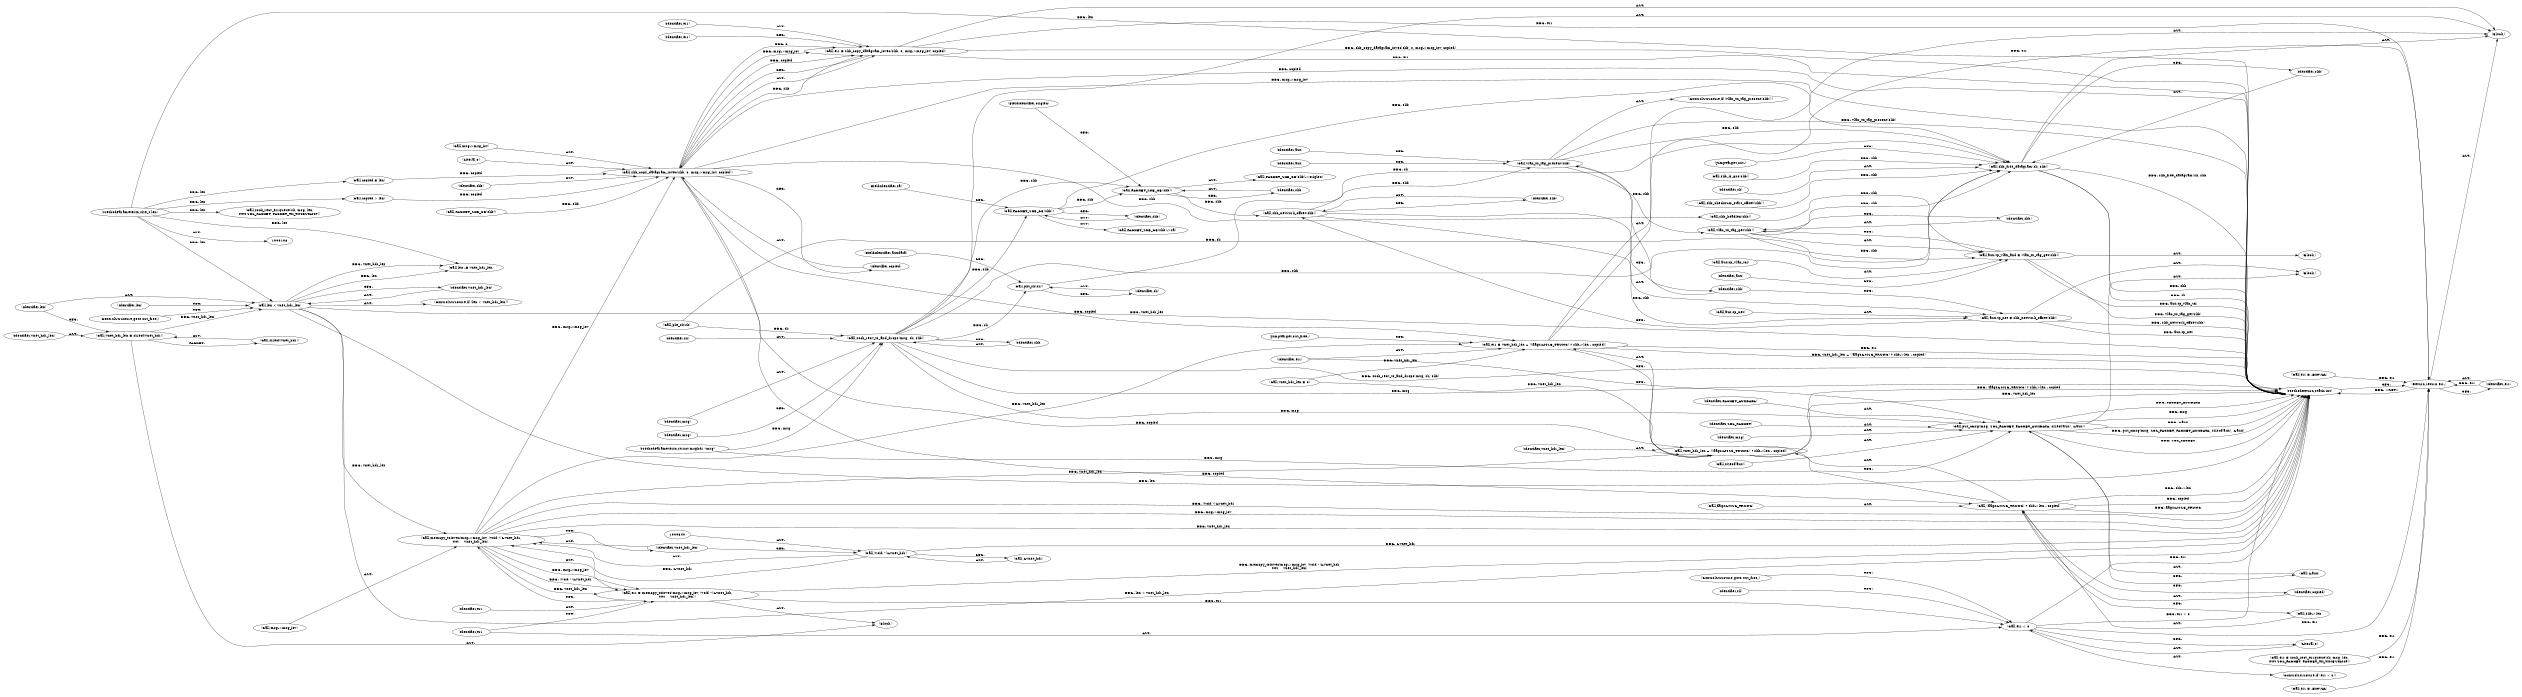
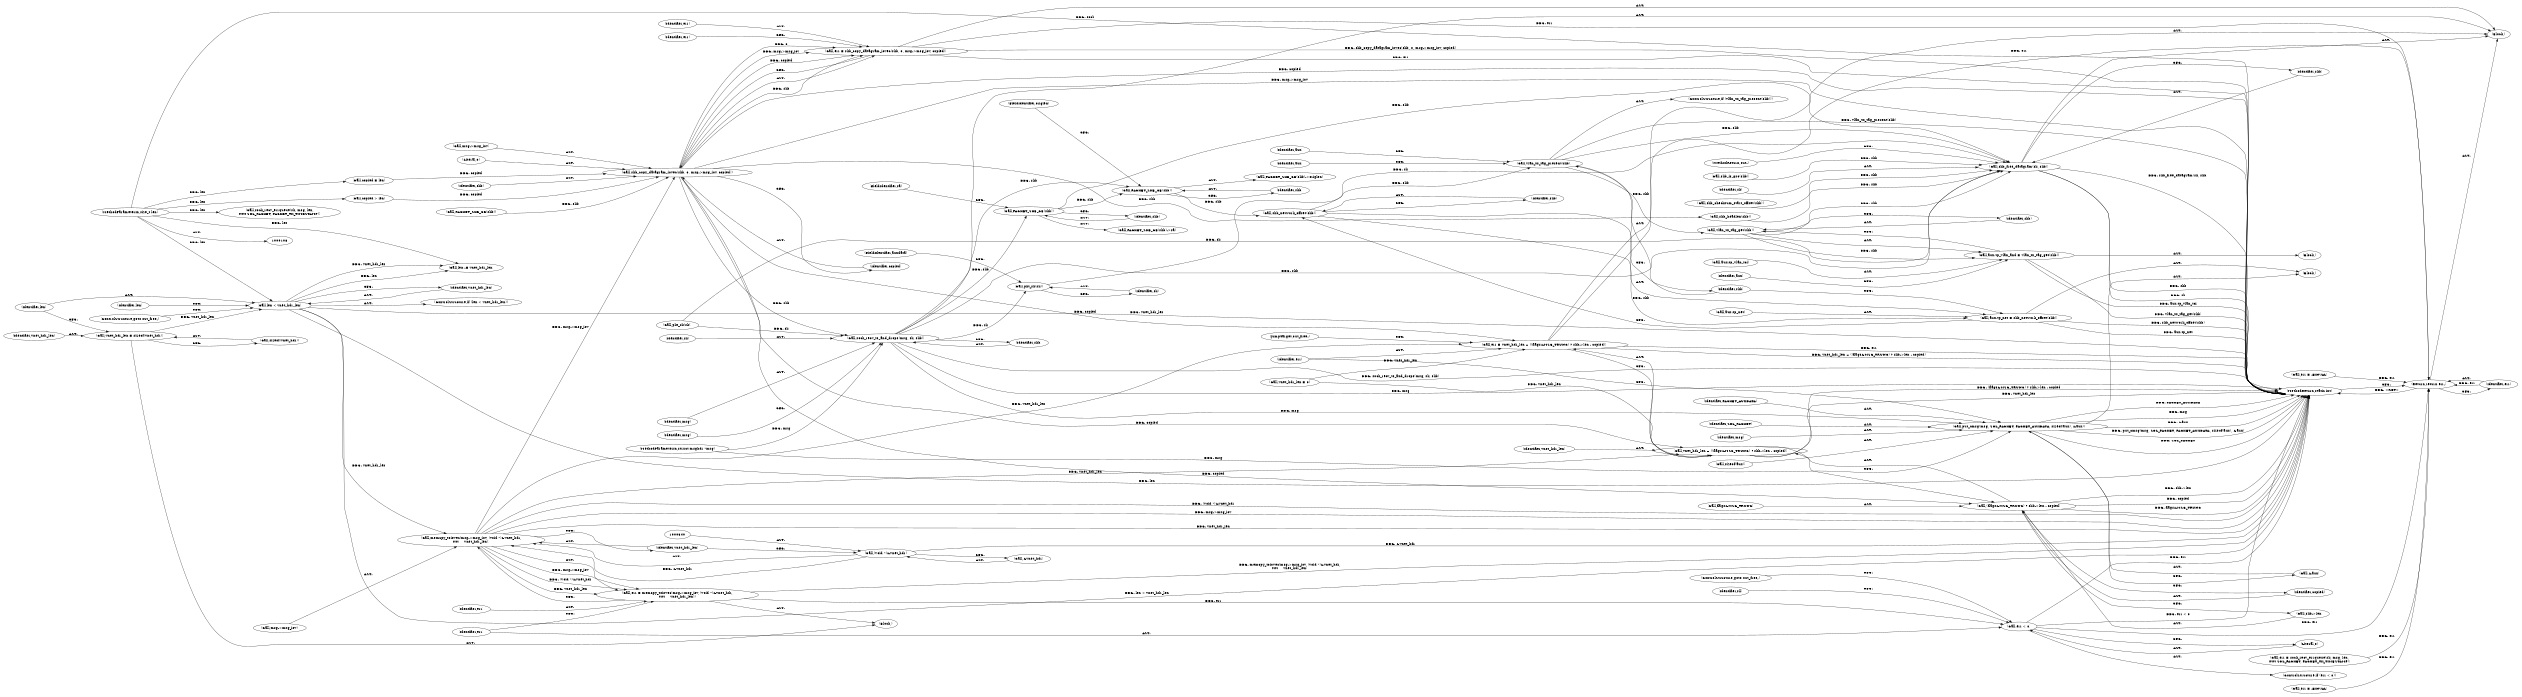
edge "(MethodParameterIn,size_t len)" -> "(MethodReturn,static int)": label "DDG: len" -> "DDG: sock"
node "(JumpTarget,out:)": label "(JumpTarget,out:)" -> "(MethodReturn,out:)"
edge "(Call,skb_headlen(skb))" -> "(Call,aux.tp_vlan_and = vlan_tx_tag_get(skb))": now "(Call,skb_headlen(skb))" -> "(Call,skb_free_datagram(sk, skb))"
edge "(Call,skb_copy_datagram_iovec(skb, 0, msg->msg_iov, copied))" -> "(Call,sock_recv_ts_and_drops(msg, sk, skb))": added, label "DDG: skb"
edge "(Call,vnet_hdr_len = sizeof(vnet_hdr))" -> "(Call,sizeof(vnet_hdr))": label "PACKET: " -> "CFG: "
